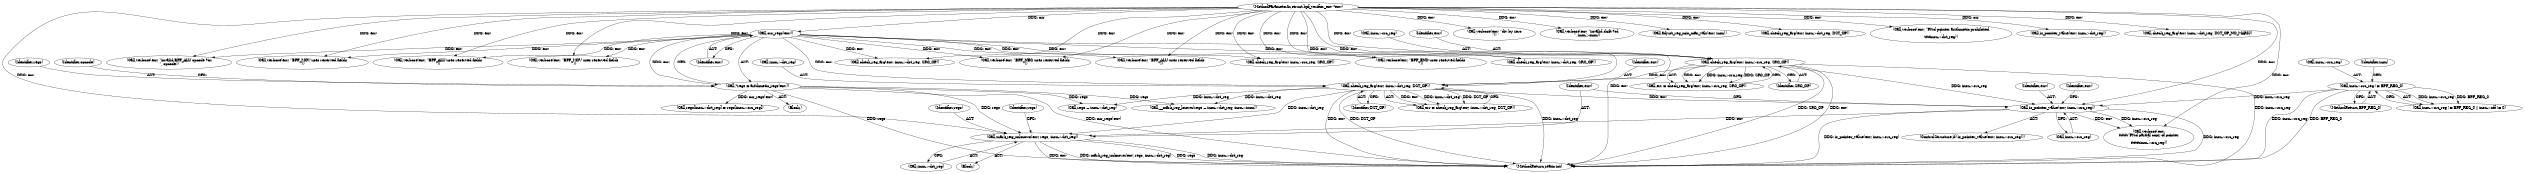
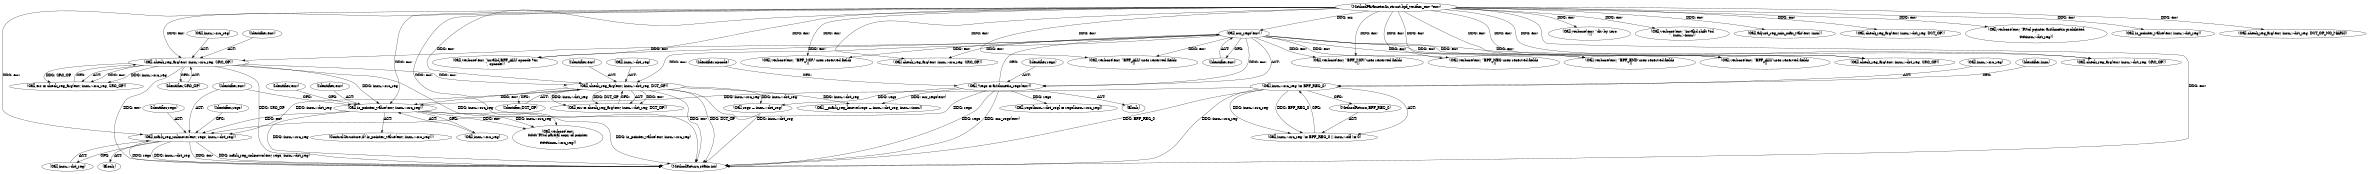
edge "(MethodParameterIn,struct bpf_verifier_env *env)" -> "(Call,is_pointer_value(env, insn->dst_reg))": label "DDG: cur" -> "DDG: env"
edge "(Call,*regs = arithmetic_regs(env))" -> "(Call,regs[insn->dst_reg] = regs[insn->src_reg])": label "DDG: cur_regs(env)" -> "DDG: regs"
edge "(Call,*regs = arithmetic_regs(env))" -> "(Call,__mark_reg_known(regs + insn->dst_reg, insn->imm))": label "DDG: regs" -> "DDG: cur_regs(env)"
edge "(MethodReturn,BPF_REG_0)" -> "(Call,insn->src_reg != BPF_REG_0)": now "(MethodReturn,BPF_REG_0)" -> "(Call,insn->src_reg != BPF_REG_0 || insn->off != 0)"
